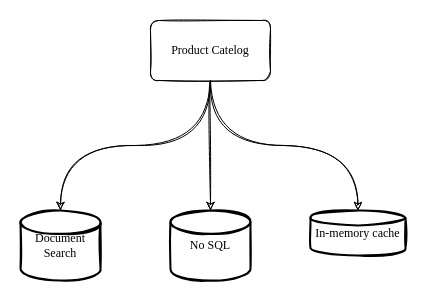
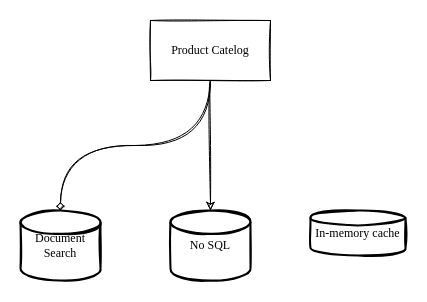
node "Product Catelog": shape rounded rectangle -> rectangle
edge "Product Catelog" -> "In-memory cache": removed
edge "Product Catelog" -> "Document Search": arrowhead classic -> diamond
